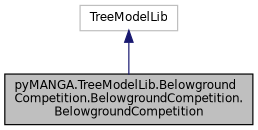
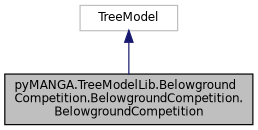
node "TreeModelLib": label "TreeModelLib" -> "TreeModel"
